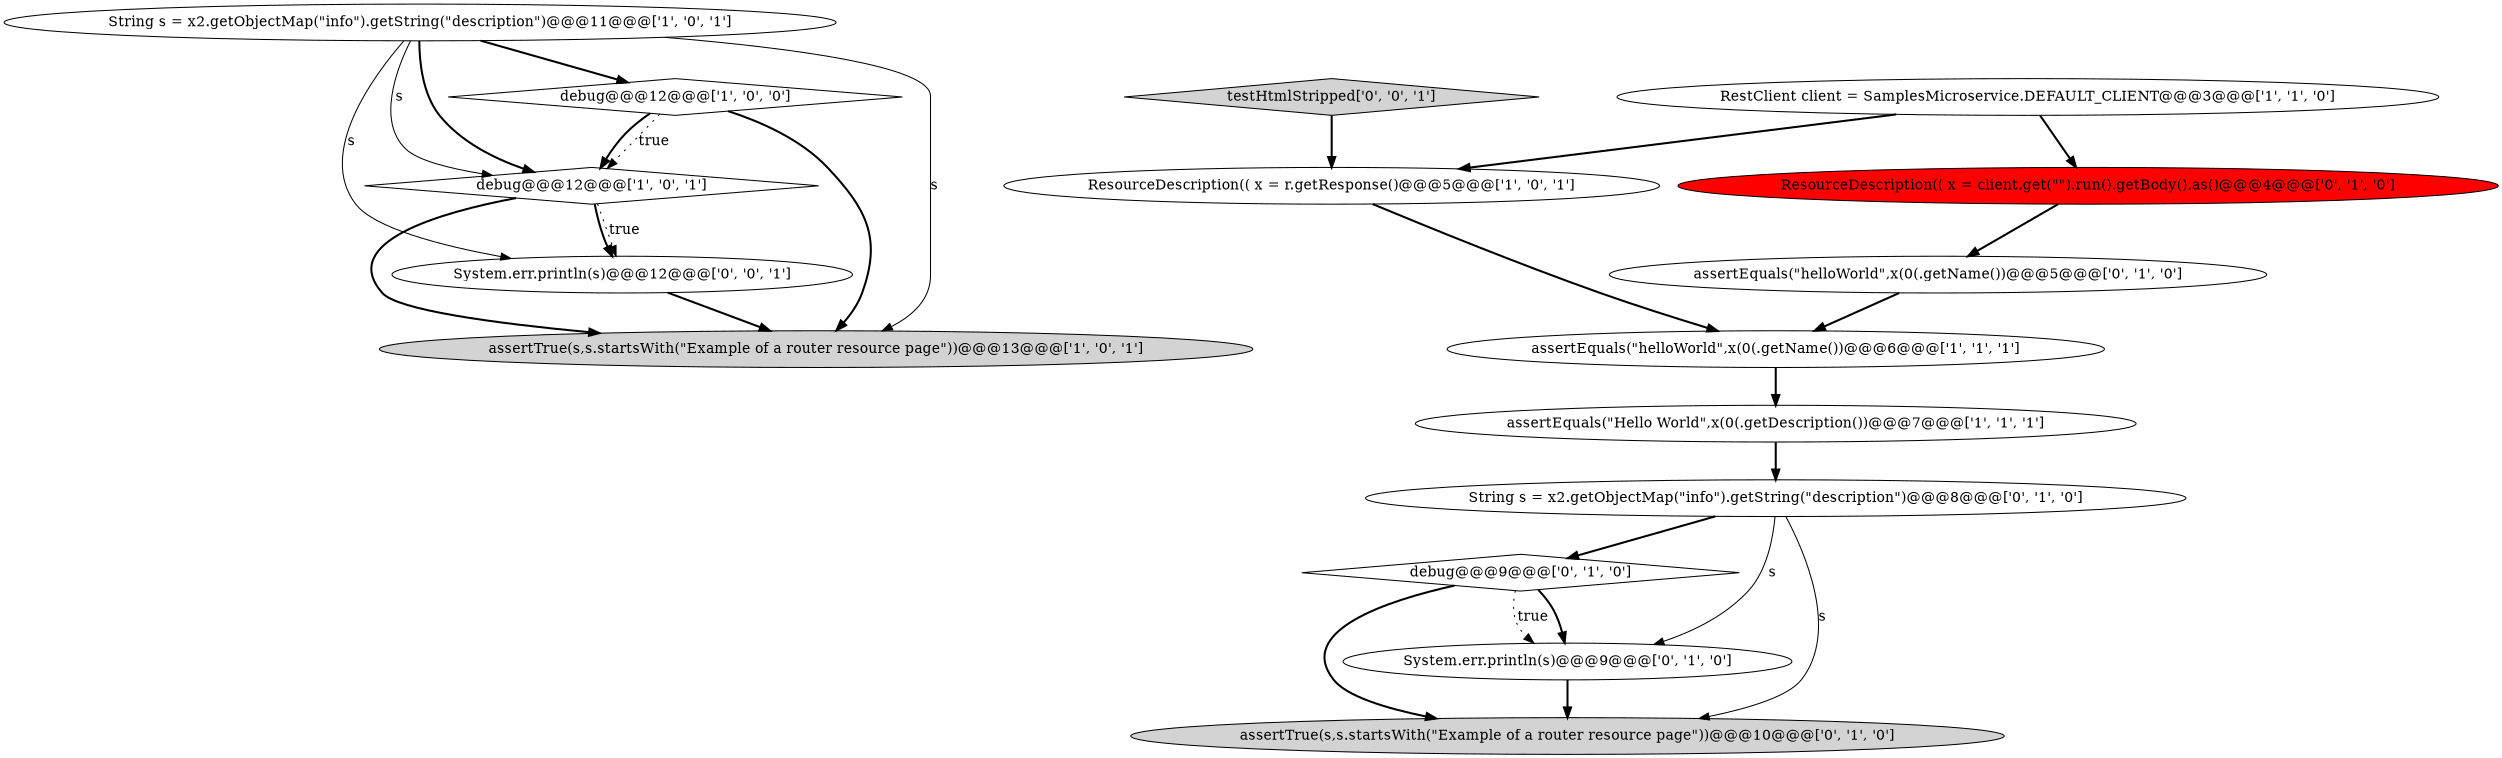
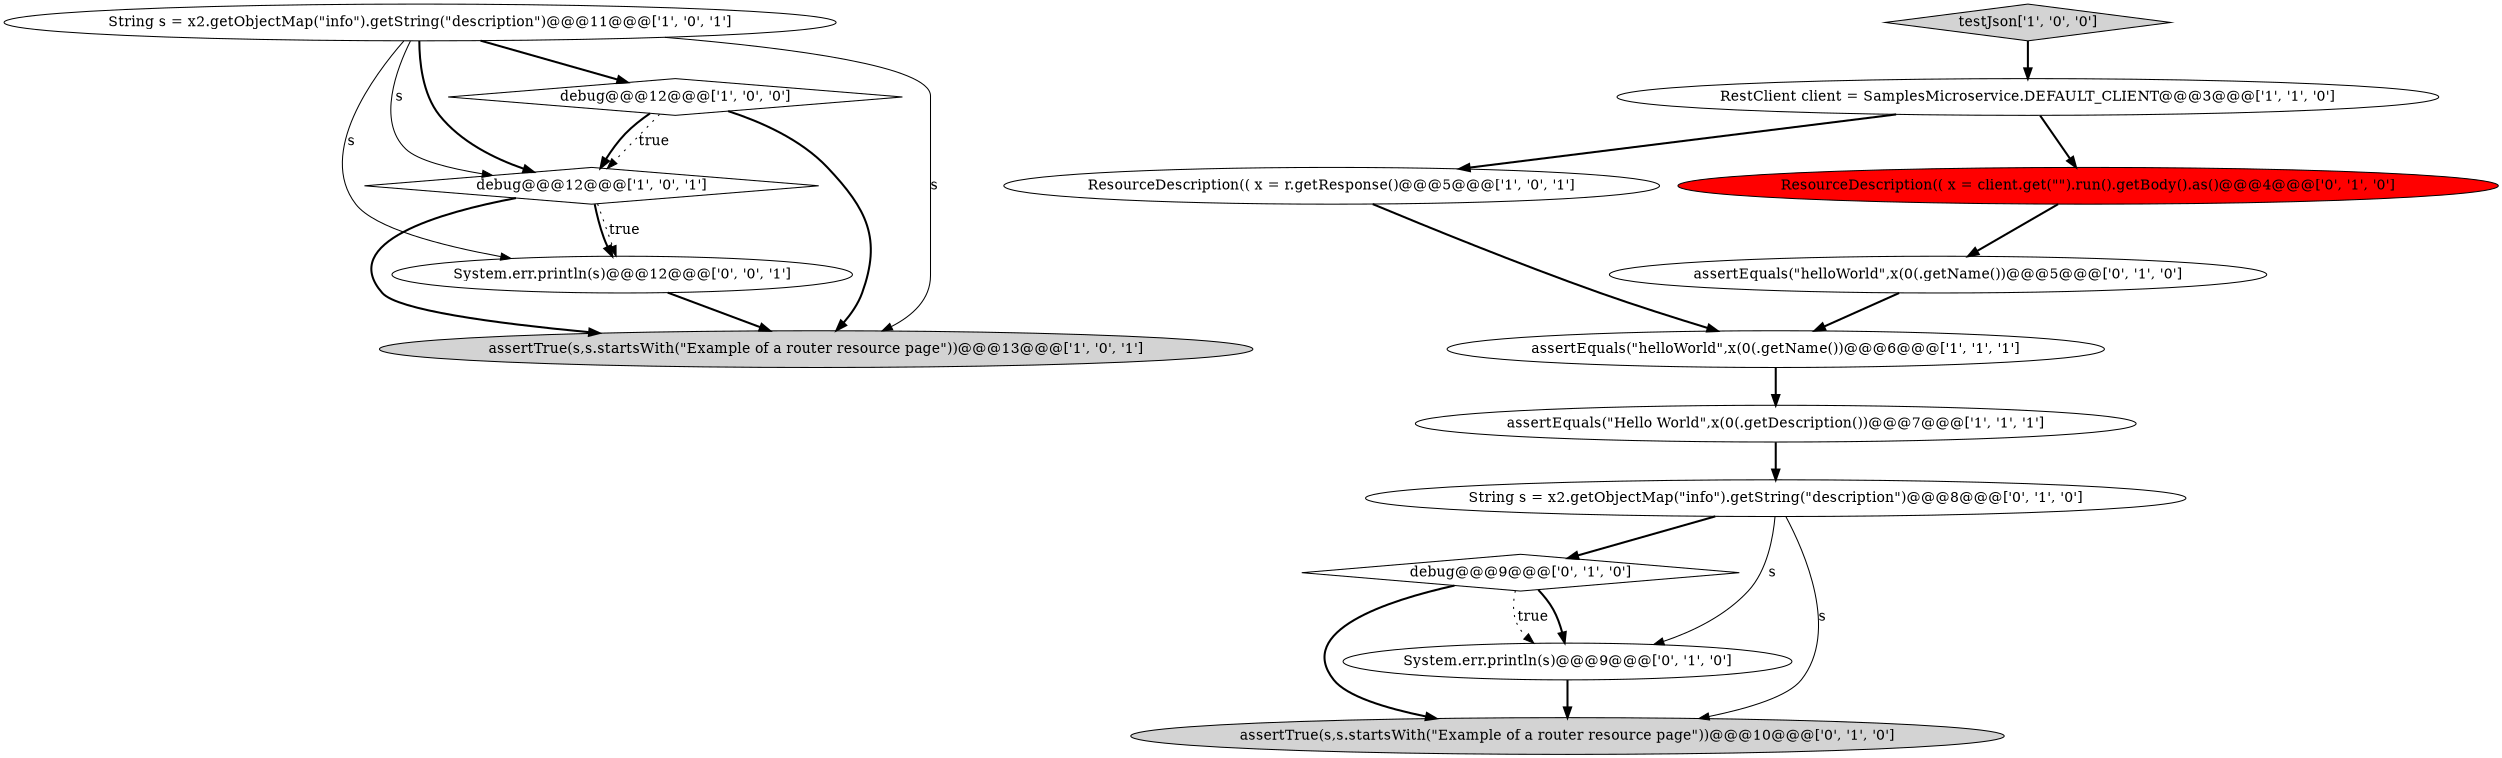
node "testJson['1', '0', '0']": added
node "testHtmlStripped['0', '0', '1']": removed
